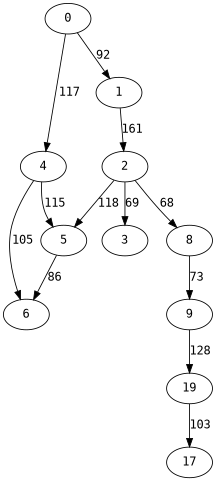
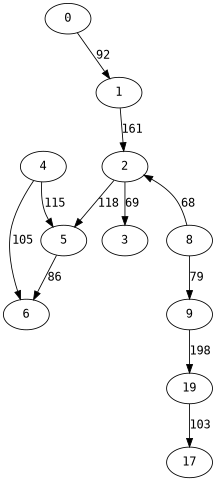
edge "0" -> "4": removed, label "117"
edge "2" -> "8": reversed
edge "8" -> "9": label "73" -> "79"
edge "9" -> "19": label "128" -> "198"
